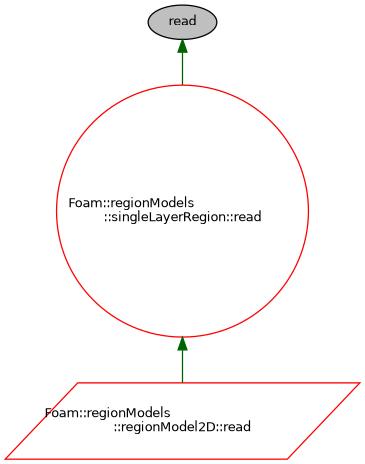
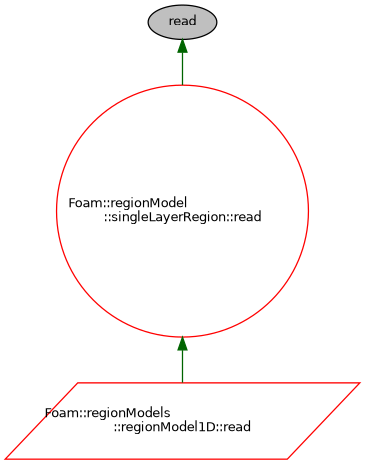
node "Foam::regionModels ::singleLayerRegion::read": label "Foam::regionModels ::singleLayerRegion::read" -> "Foam::regionModel ::singleLayerRegion::read"
node "Foam::regionModels ::regionModel2D::read": label "Foam::regionModels ::regionModel2D::read" -> "Foam::regionModels ::regionModel1D::read"
